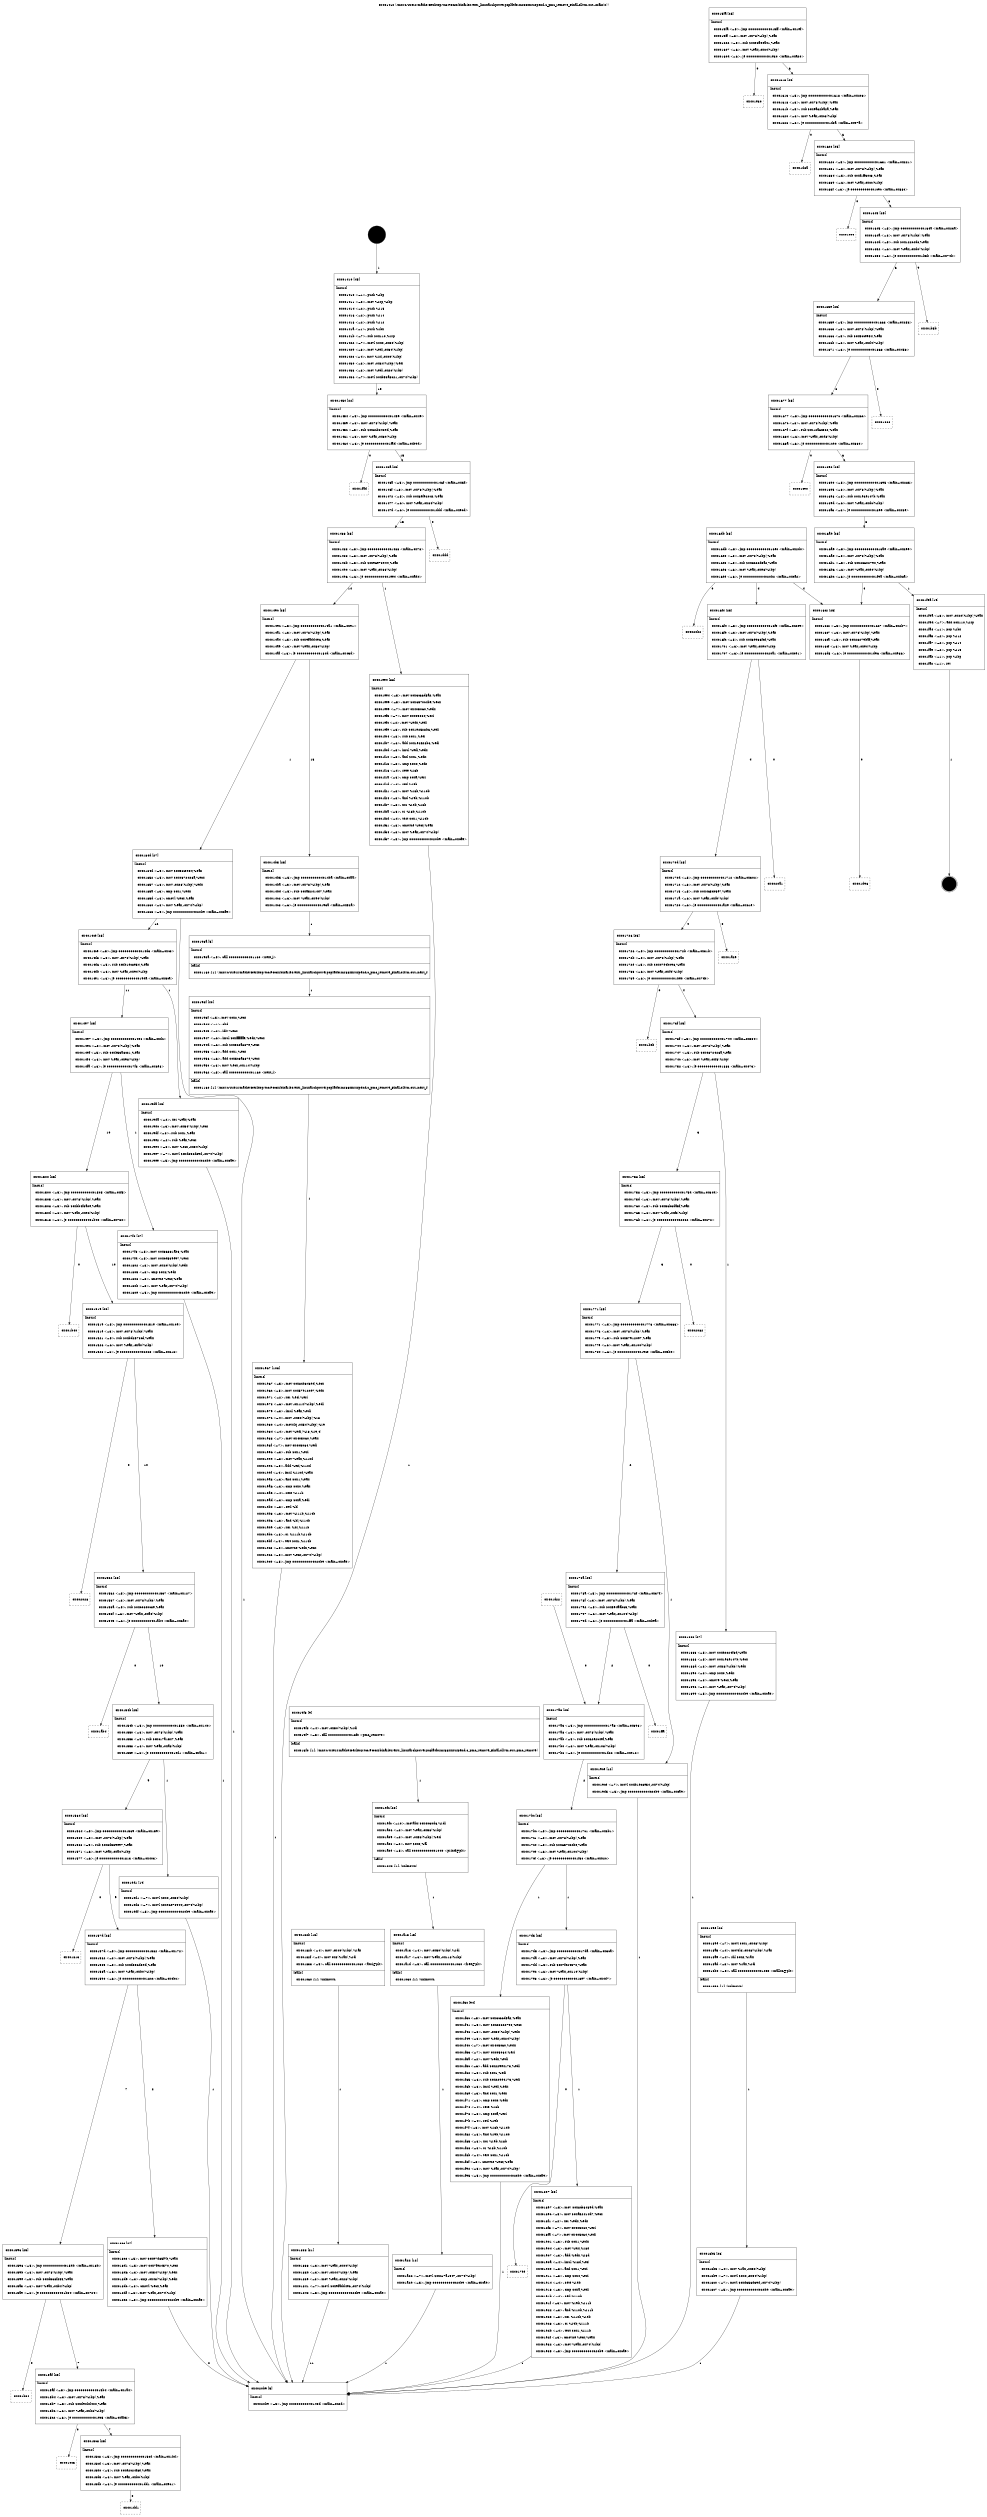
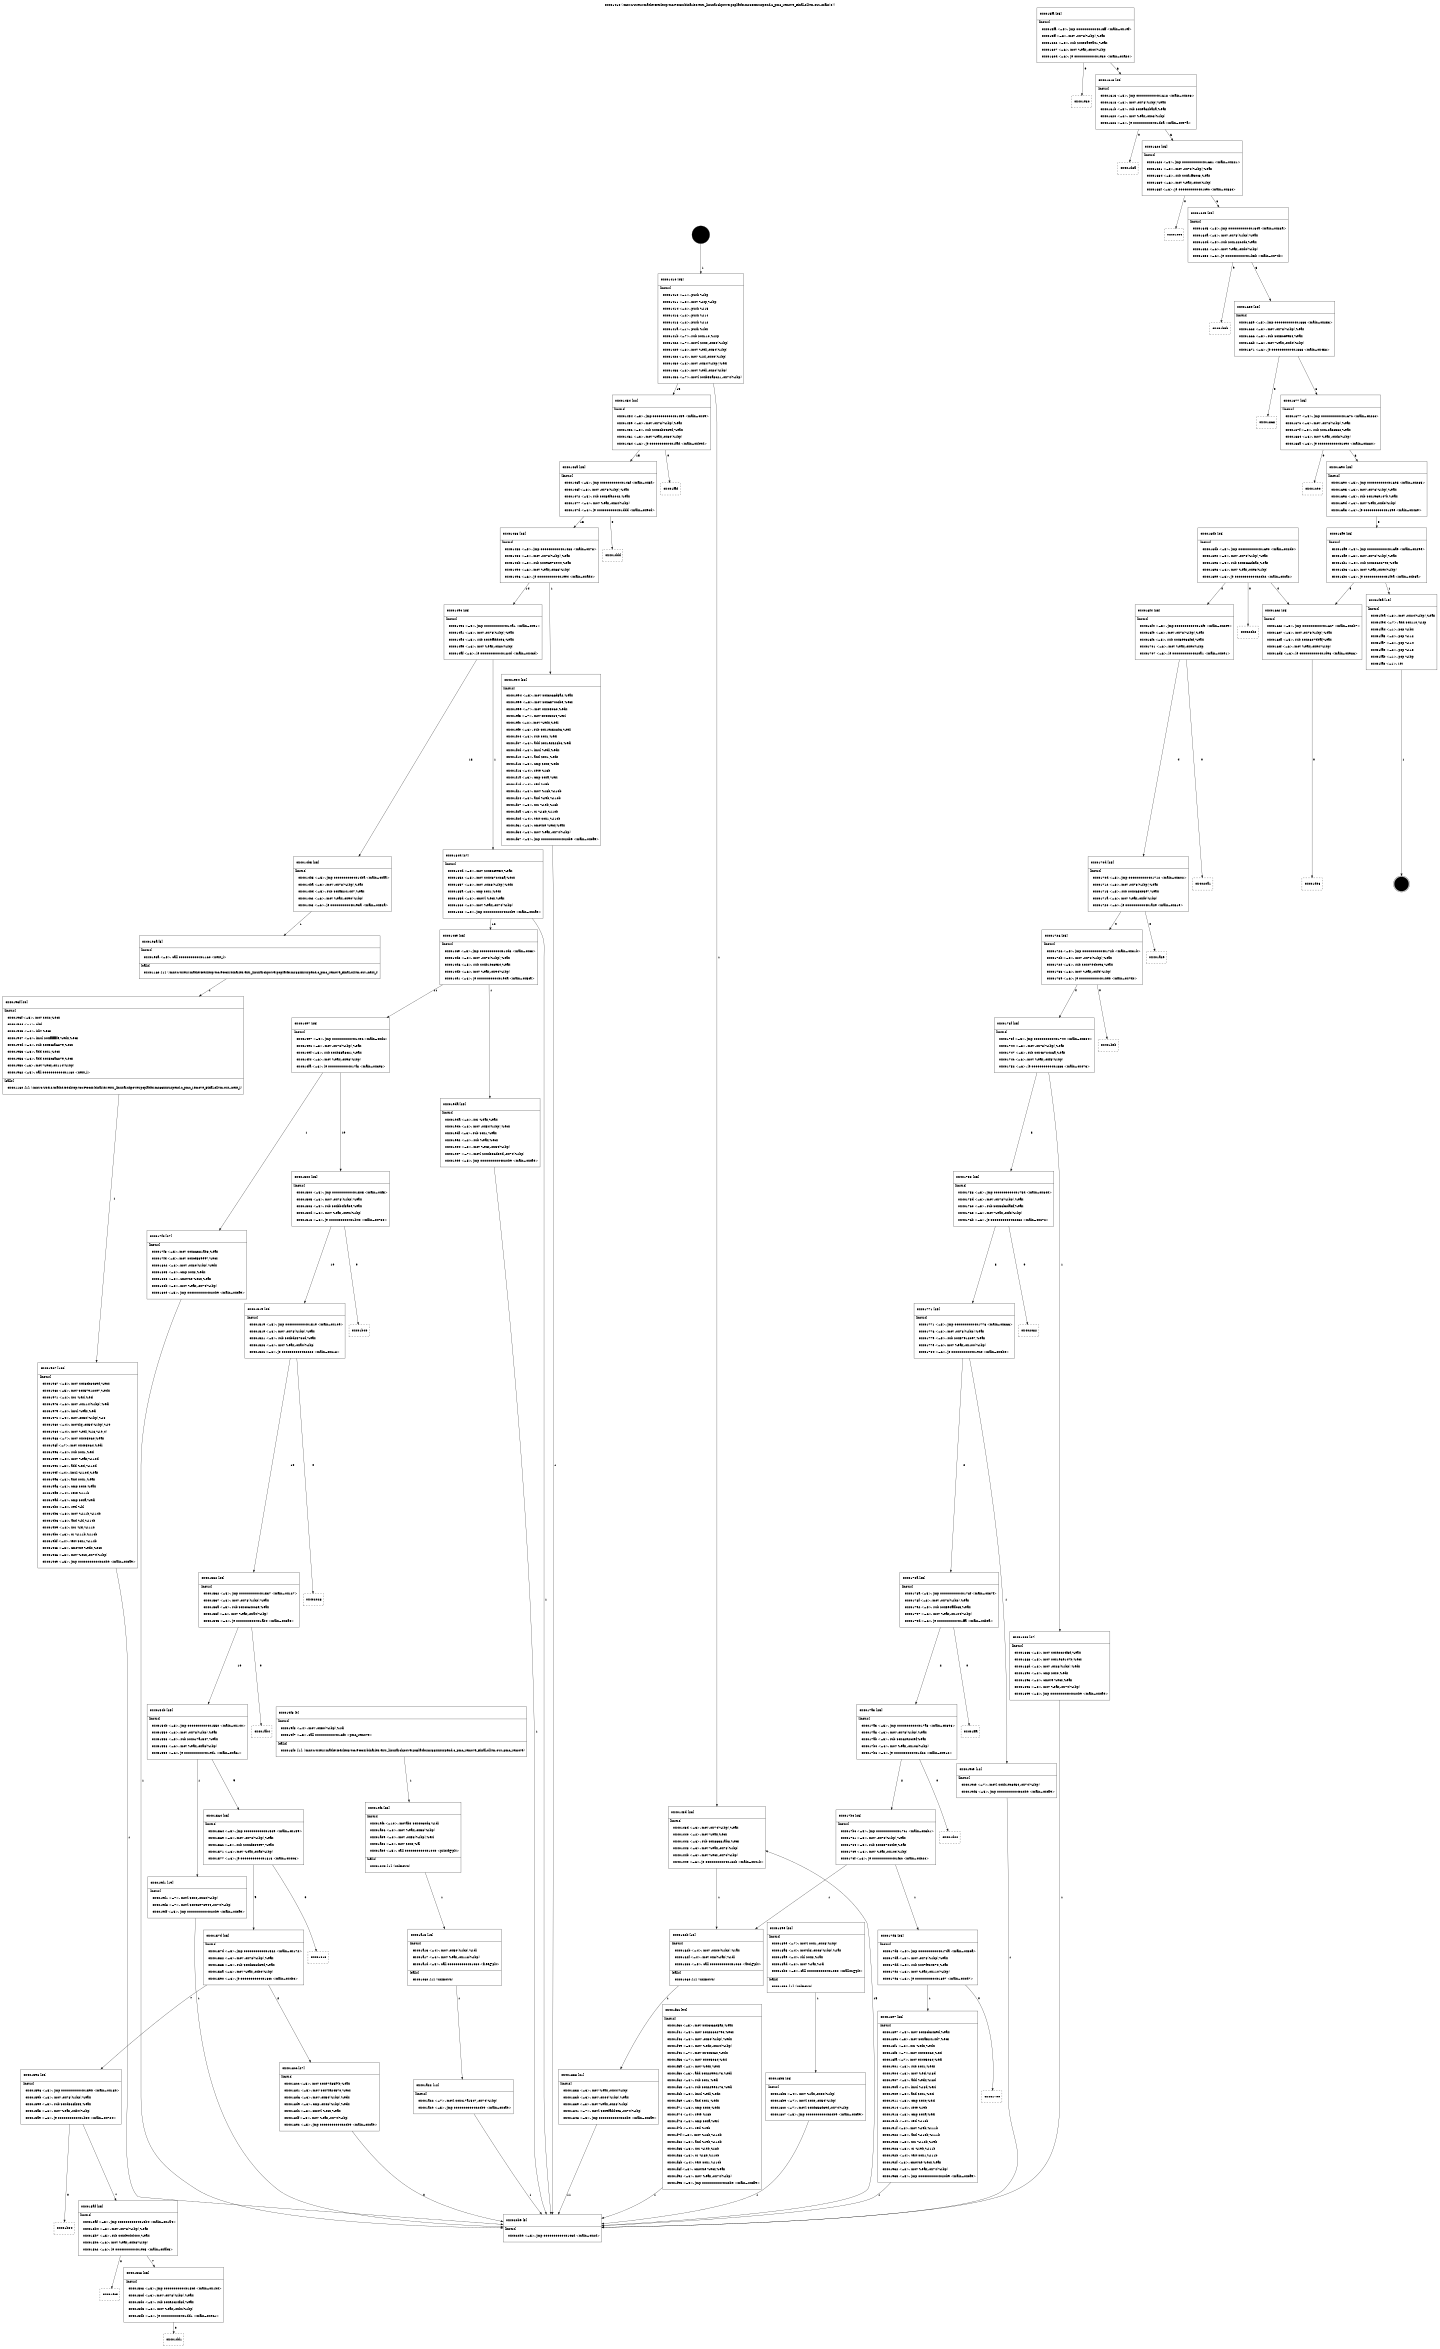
edge "0x401d22" -> "0x4017a3 [25]": reversed
node "0x40143d [23]": added
edge "0x4017bc [25]" -> "0x401f3c [94]": now "0x4017bc [25]" -> "0x40182b [13]"
